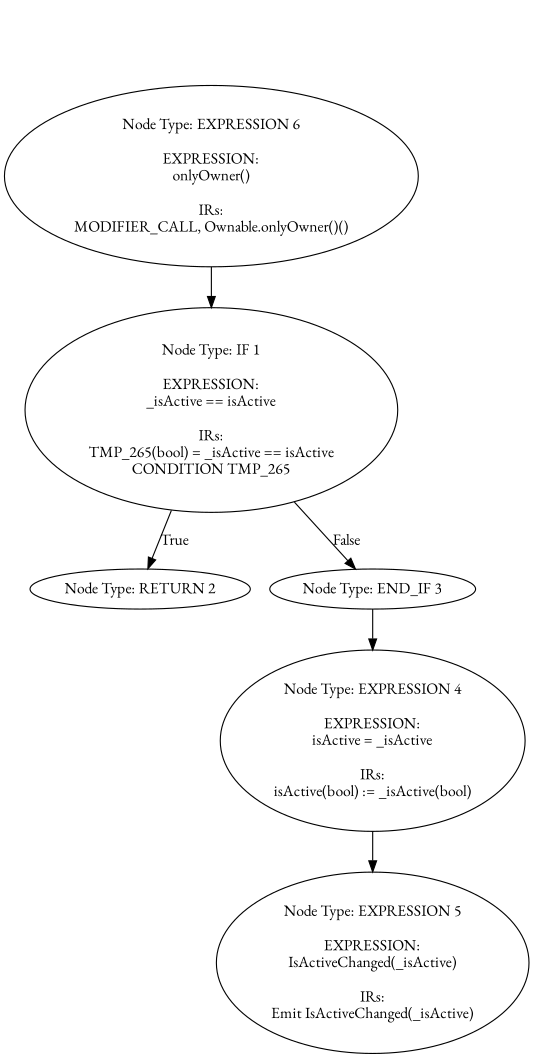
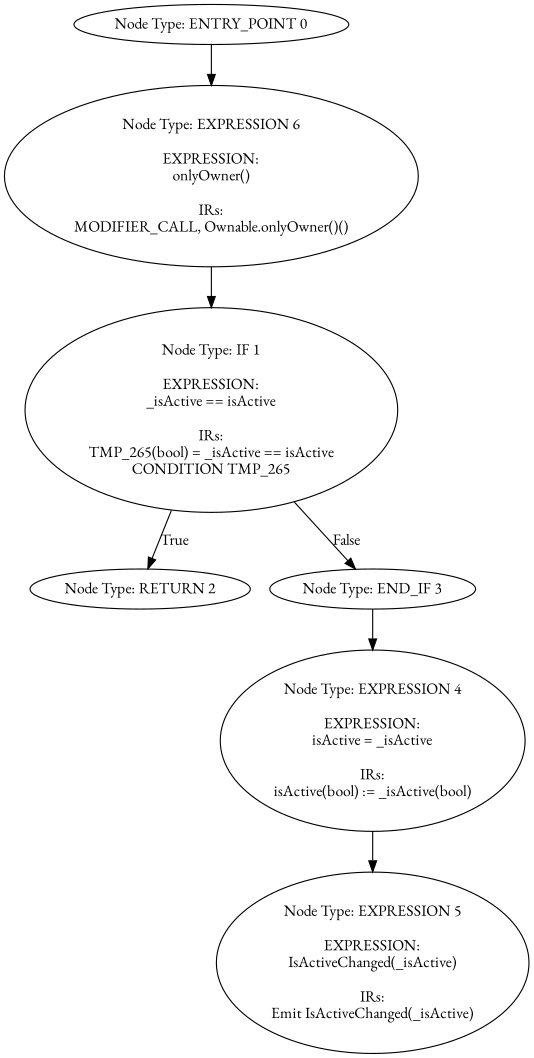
node "Node Type: ENTRY_POINT 0": added
